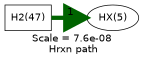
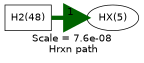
node "H2(47)": label "H2(47)" -> "H2(48)"
